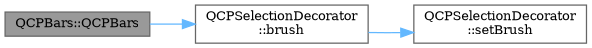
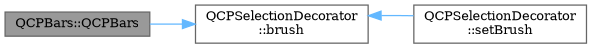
edge "QCPSelectionDecorator ::brush" -> "QCPSelectionDecorator ::setBrush": reversed
